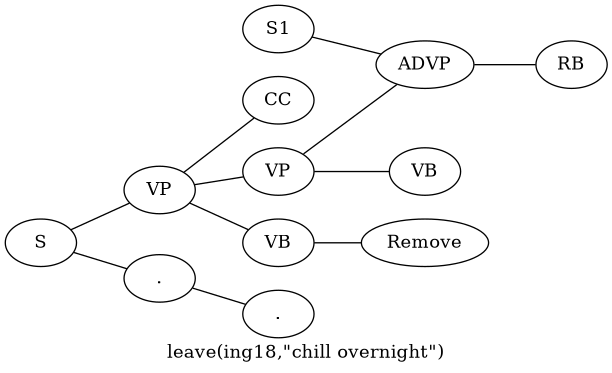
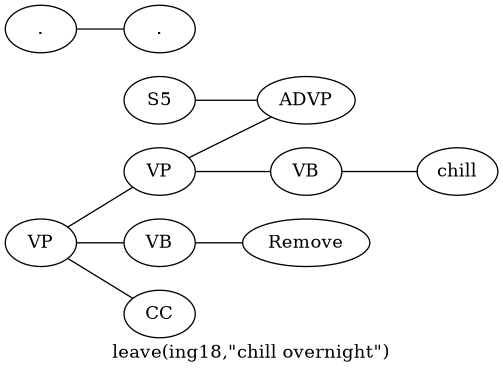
node "S1": label "S1" -> "S5"
node "RB": removed
node "chill": added
node "S": removed
